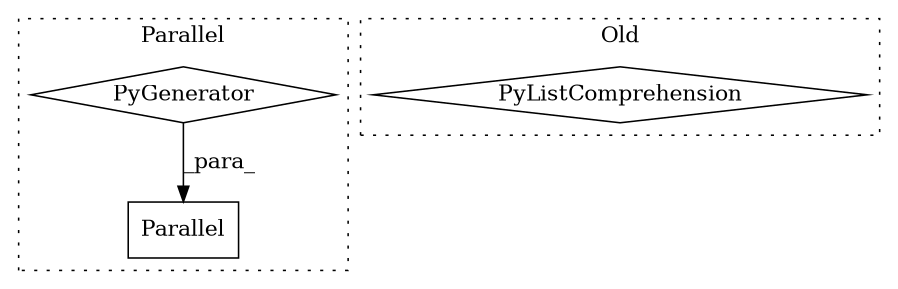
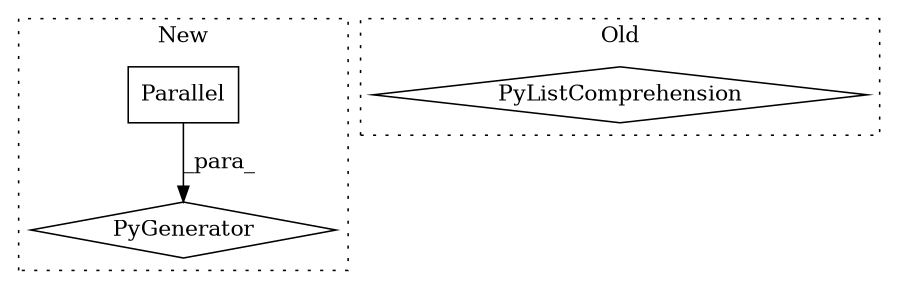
cluster "Parallel": label "Parallel" -> "New"
edge "PyGenerator" -> "Parallel": reversed
